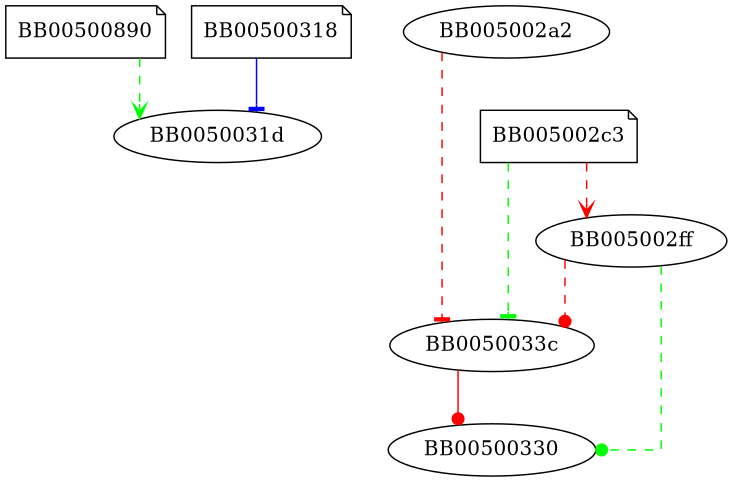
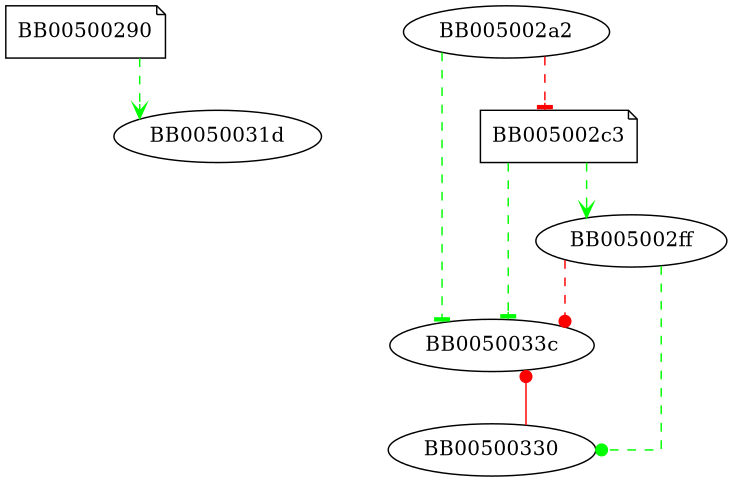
node "BB00500890": label "BB00500890" -> "BB00500290"
node "BB00500318": removed
edge "BB005002a2" -> "BB005002c3": added
edge "BB005002c3" -> "BB005002ff": color red -> green
edge "BB005002a2" -> "BB0050033c": color red -> green
edge "BB0050033c" -> "BB00500330": reversed
